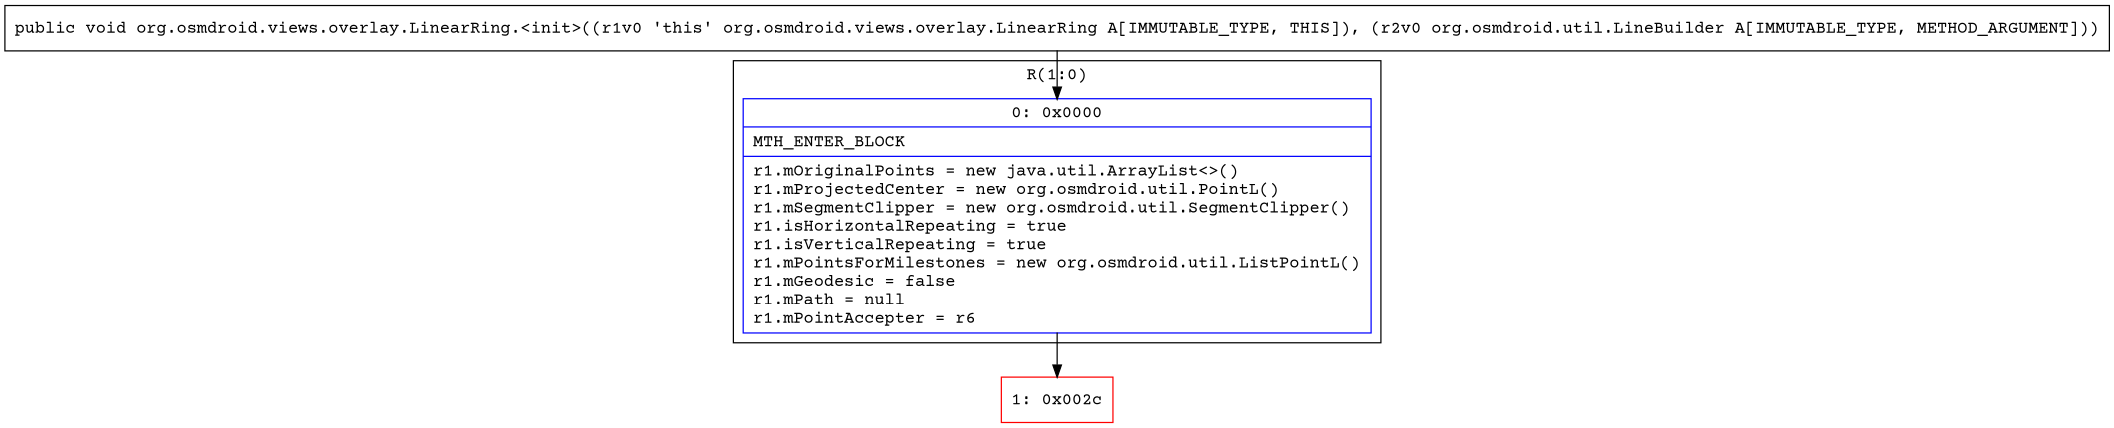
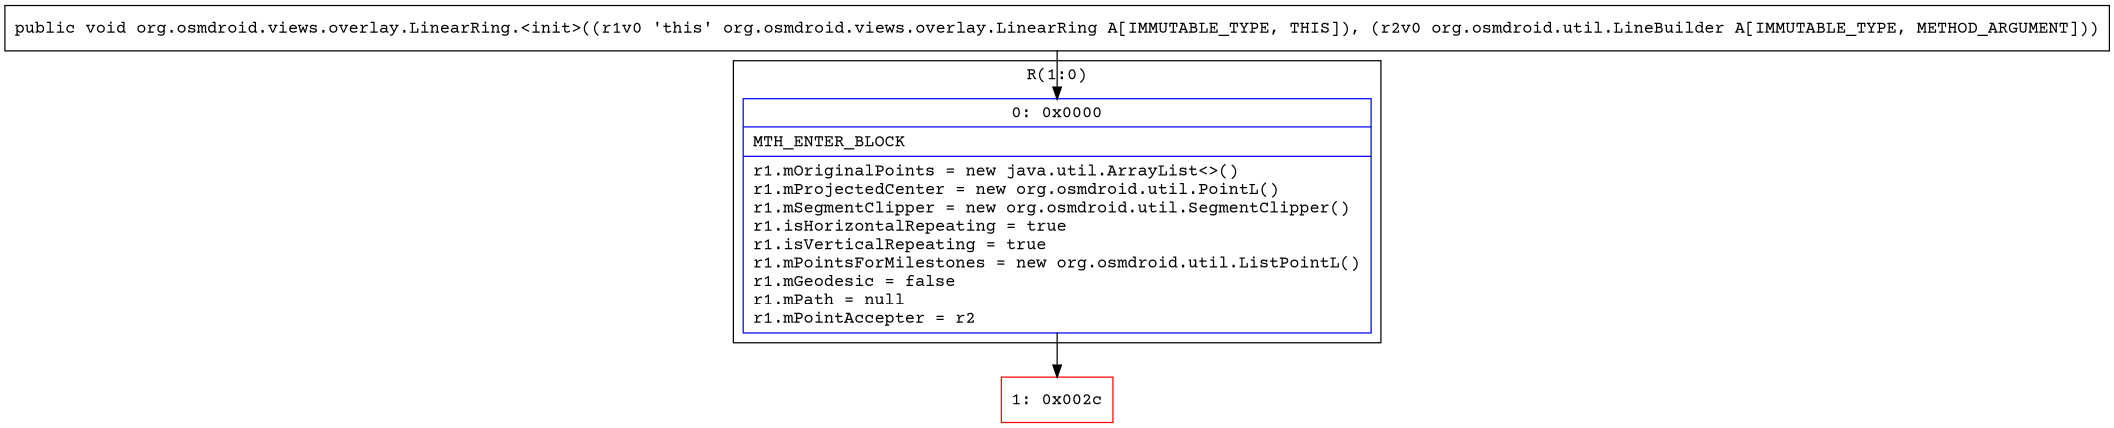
node "0: 0x0000": text "r1.mPointAccepter = r6" -> "r1.mPointAccepter = r2"
